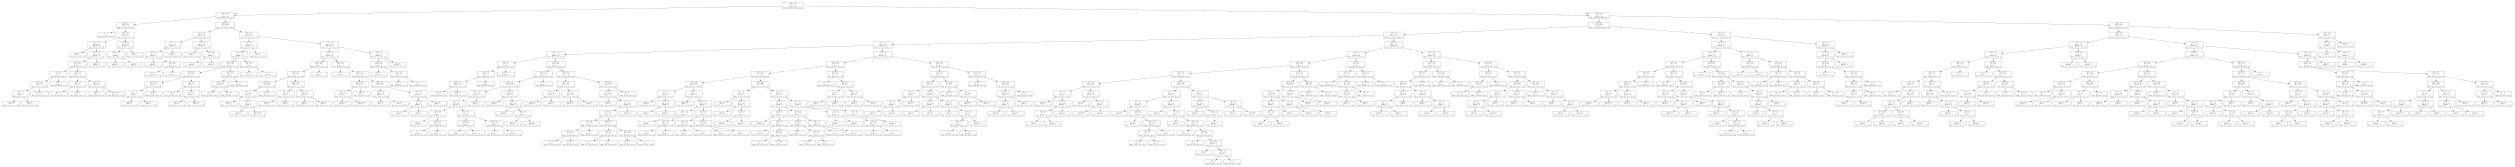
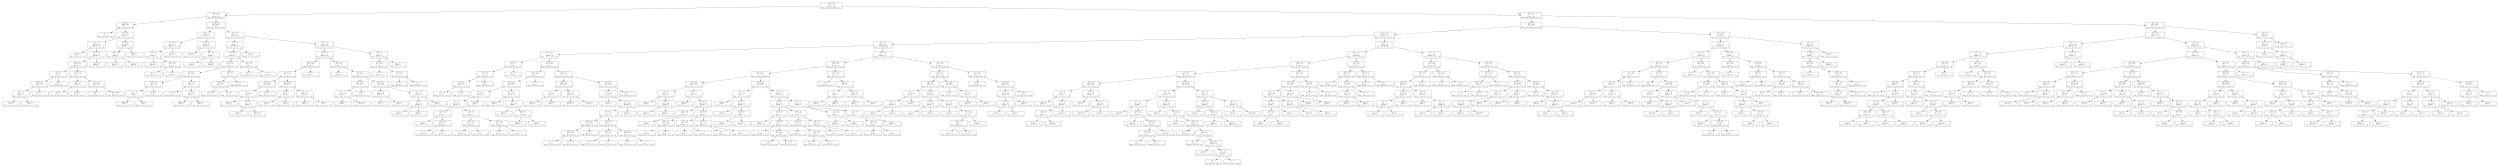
node "gini = 0.0 samples = 1 value = [0, 0, 0, 5, 0, 0, 0, 0]": removed
node "gini = 0.0 samples = 2 value = [0, 0, 0, 0, 5, 0, 0, 0]": added
